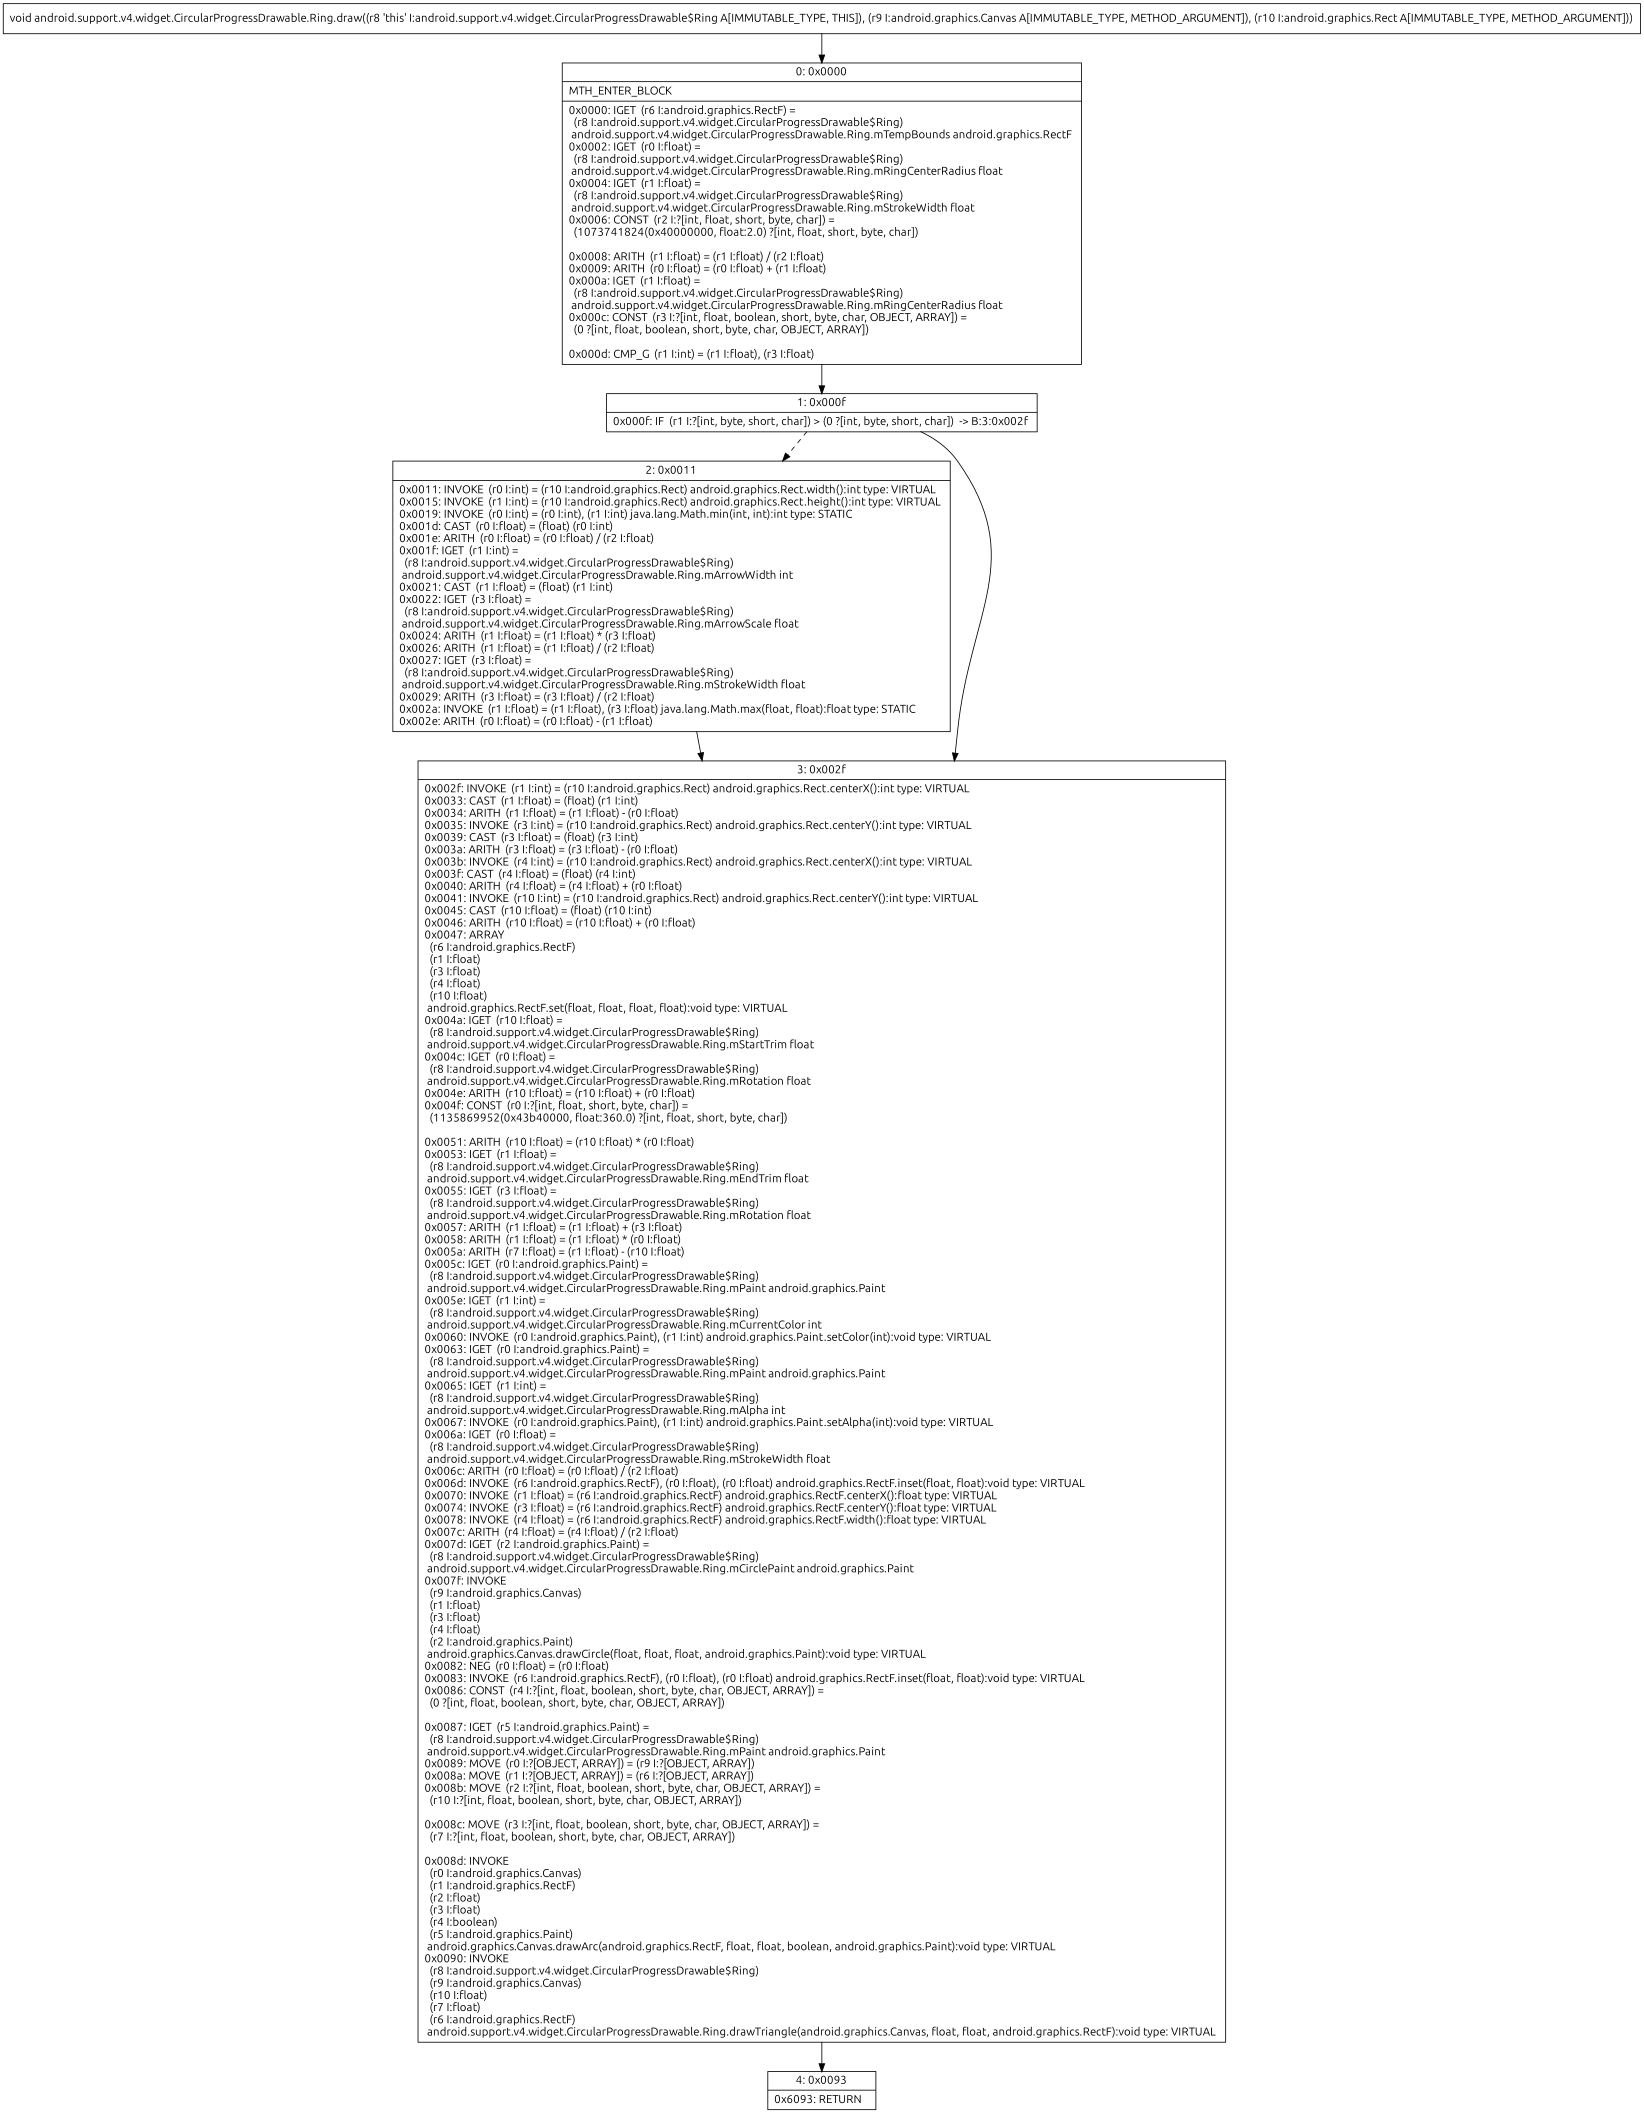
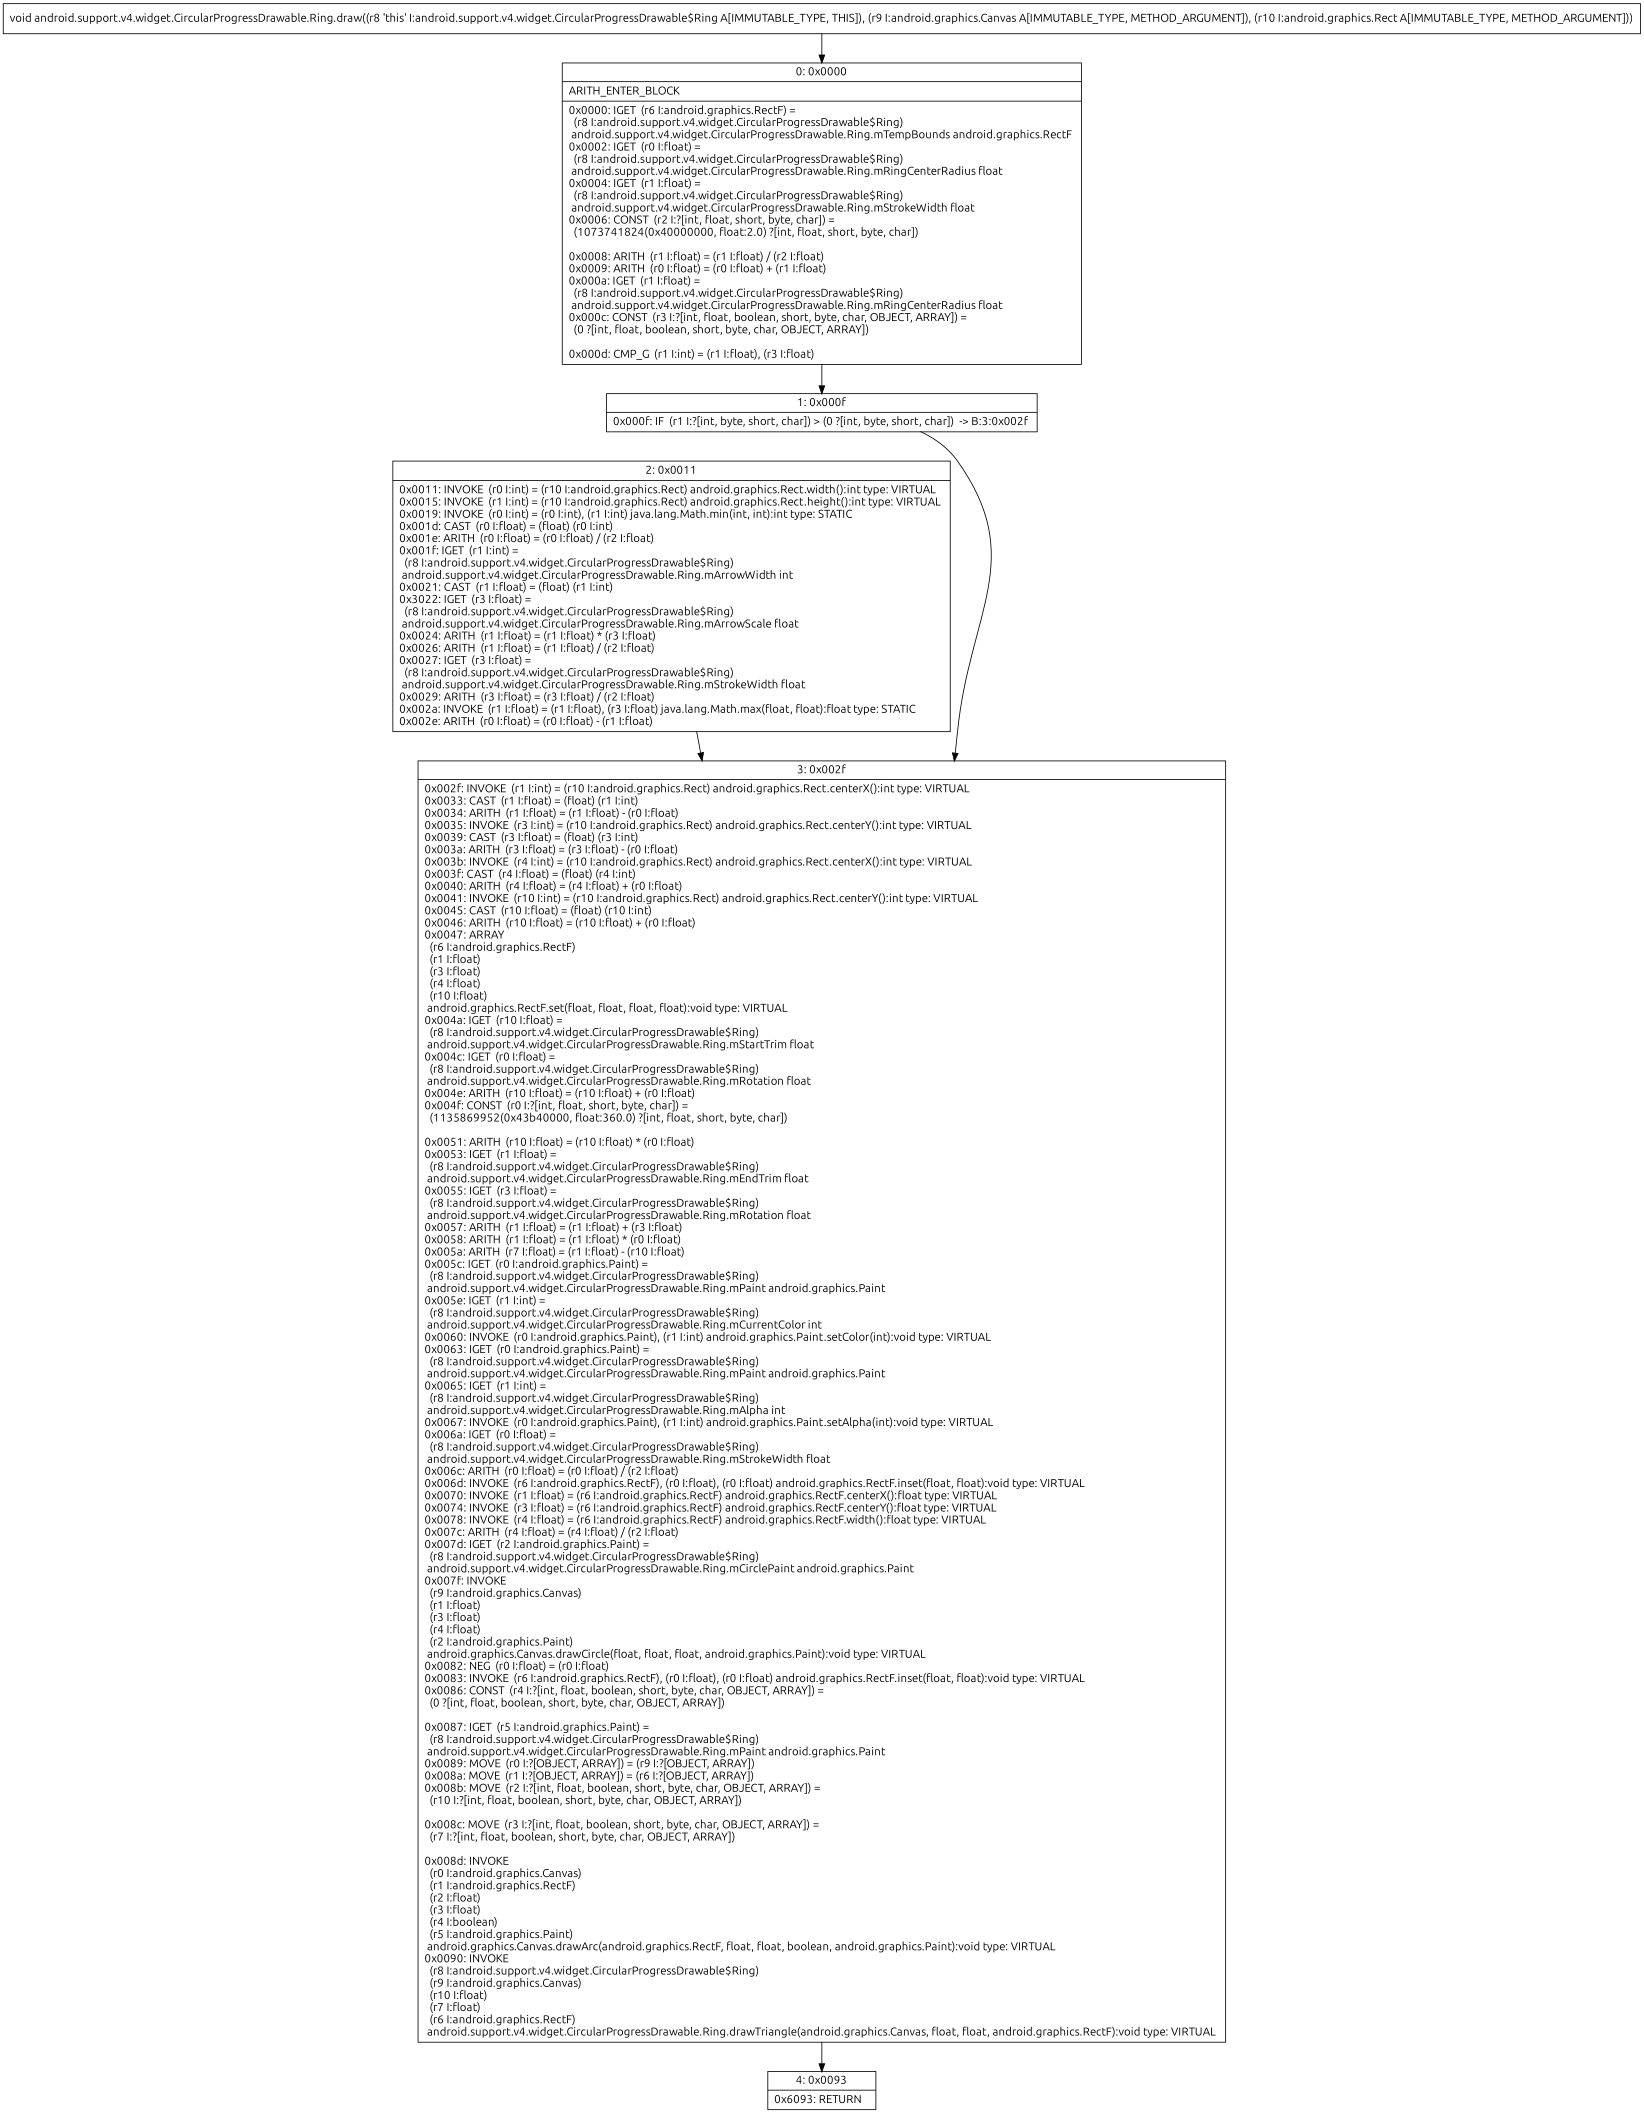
node "0: 0x0000": text "MTH_ENTER_BLOCK" -> "ARITH_ENTER_BLOCK"
edge "1: 0x000f" -> "2: 0x0011": removed
node "2: 0x0011": text "0x0022: IGET  (r3 I:float) =" -> "0x3022: IGET  (r3 I:float) ="
